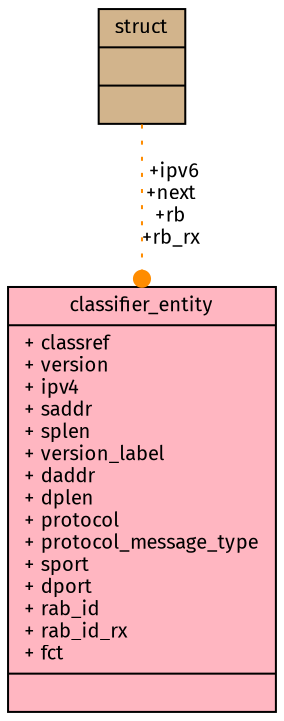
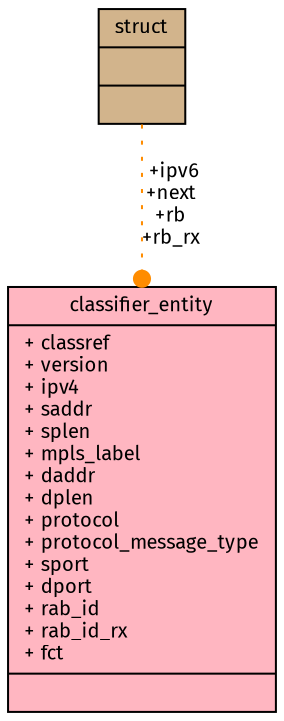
node "classifier_entity": text "+ version_label" -> "+ mpls_label"
